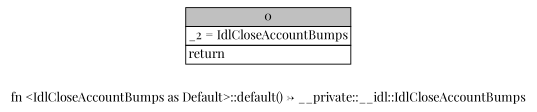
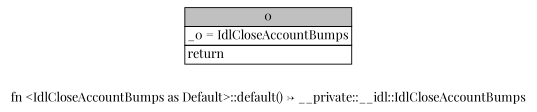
node "0": text "_2 = IdlCloseAccountBumps" -> "_0 = IdlCloseAccountBumps"
